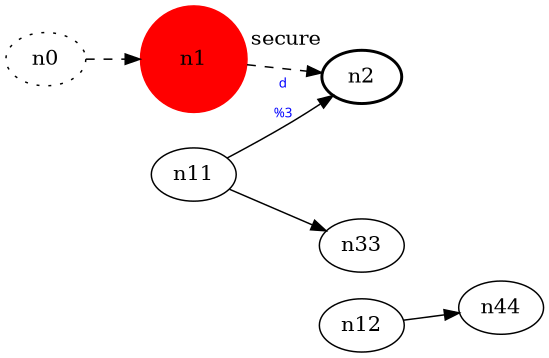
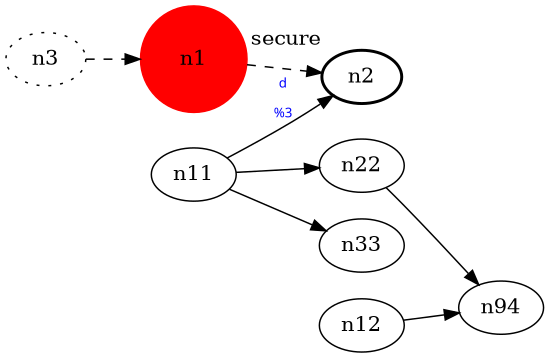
node "n0": label "n0" -> "n3"
node "n22": added
node "n44": label "n44" -> "n94"
